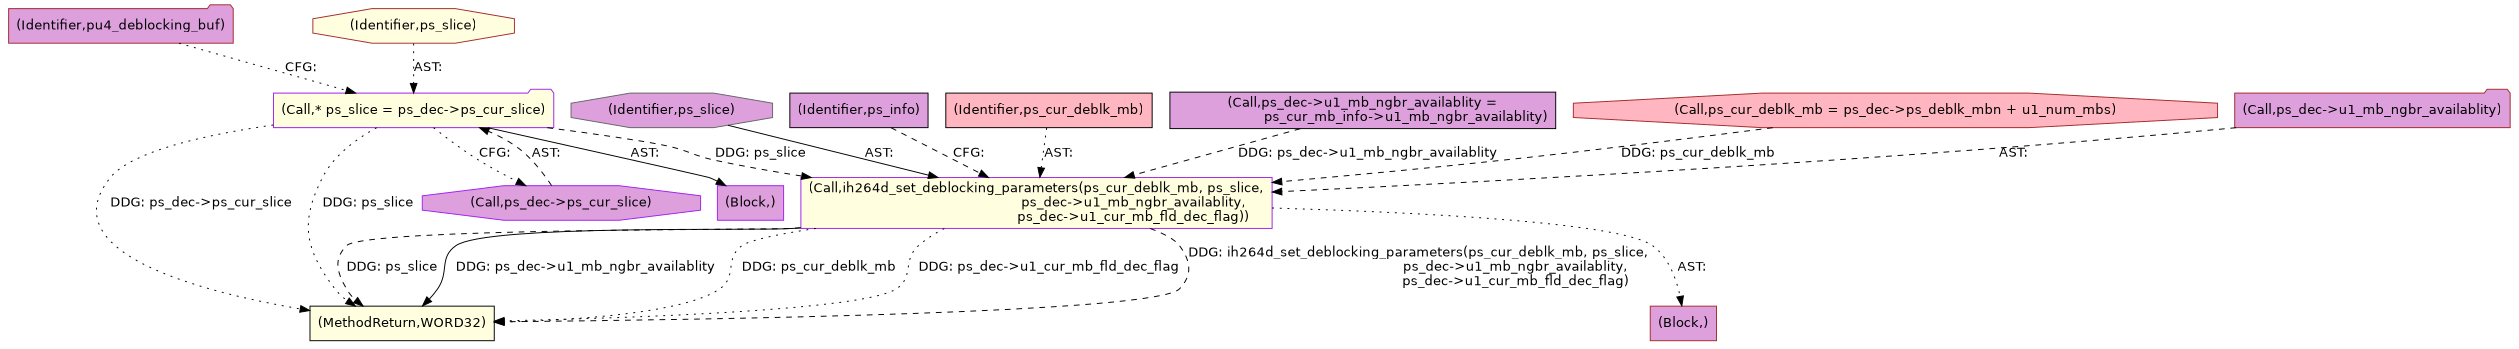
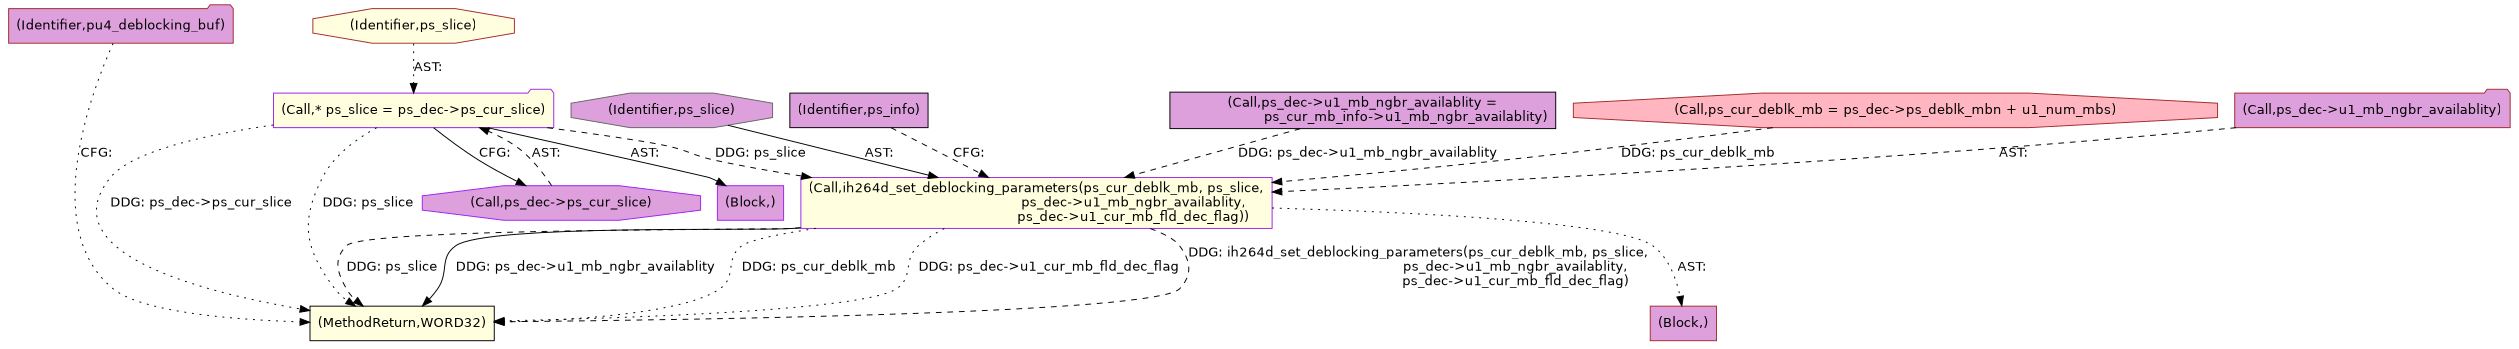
edge "(Identifier,pu4_deblocking_buf)" -> "(Call,* ps_slice = ps_dec->ps_cur_slice)": now "(Identifier,pu4_deblocking_buf)" -> "(MethodReturn,WORD32)"
node "(Identifier,ps_cur_deblk_mb)": removed
edge "(Call,* ps_slice = ps_dec->ps_cur_slice)" -> "(Call,ps_dec->ps_cur_slice)": style dotted -> solid
